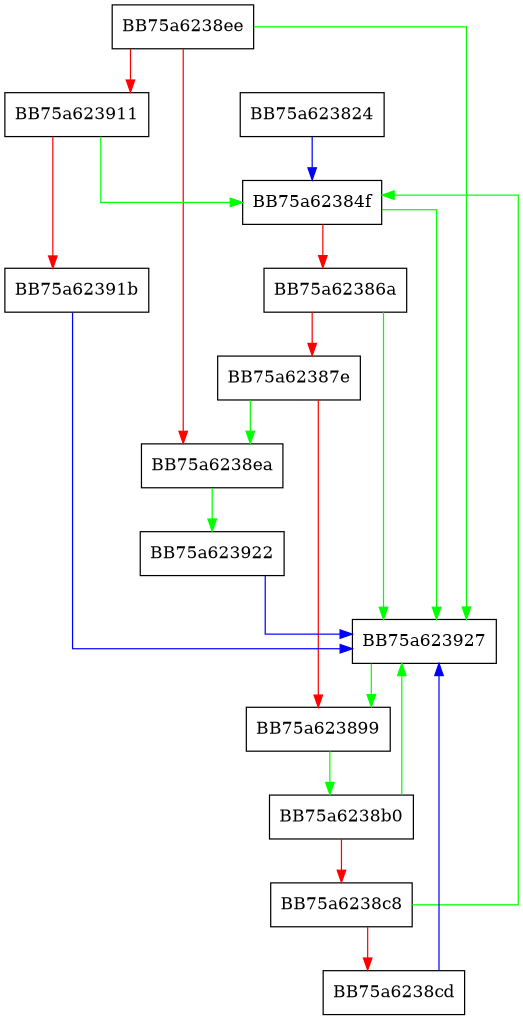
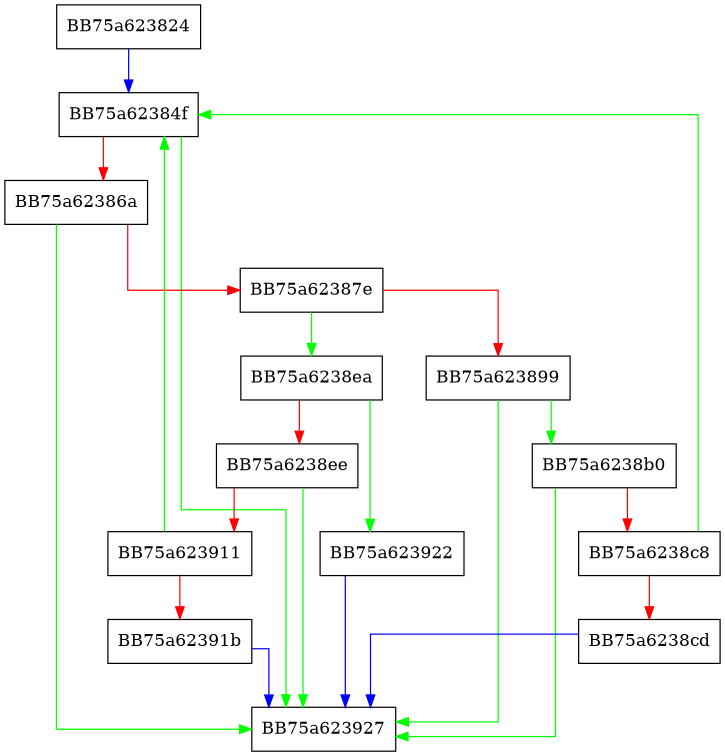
edge "BB75a6238ee" -> "BB75a6238ea": reversed
edge "BB75a623927" -> "BB75a623899": reversed
